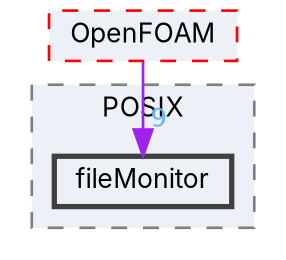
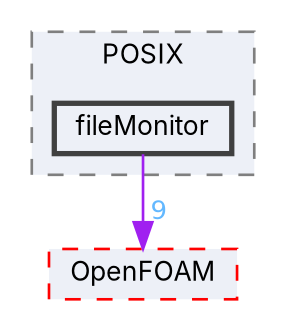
edge "OpenFOAM" -> "fileMonitor": reversed
